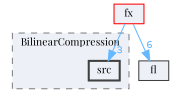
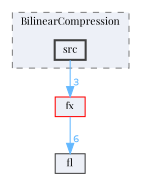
edge "fx" -> "src": reversed
